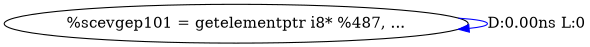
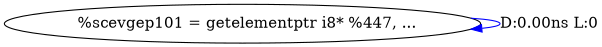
node "%scevgep101 = getelementptr i8* %487, ...": label "%scevgep101 = getelementptr i8* %487, ..." -> "%scevgep101 = getelementptr i8* %447, ..."
